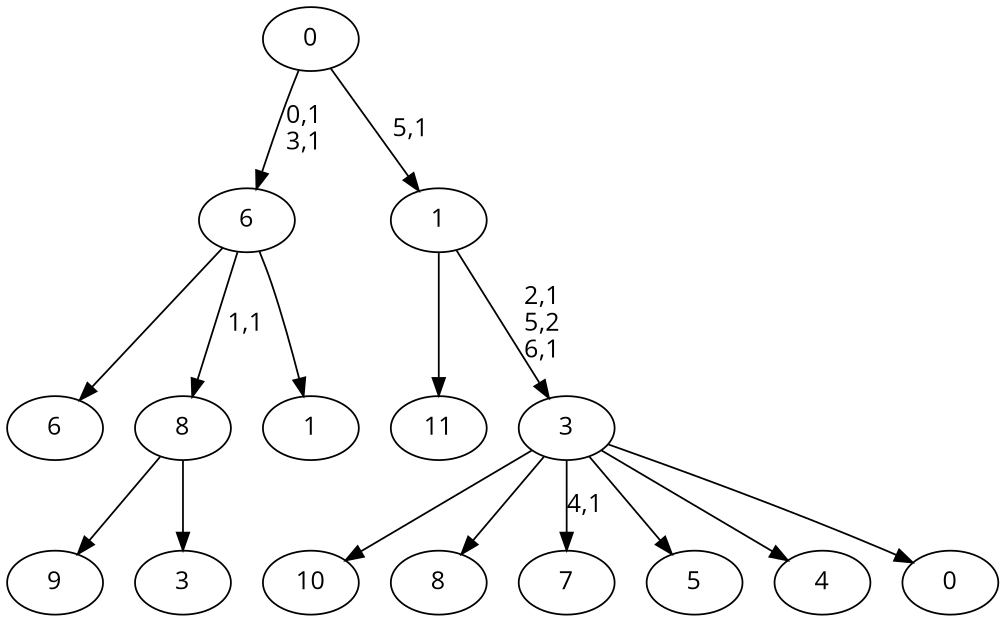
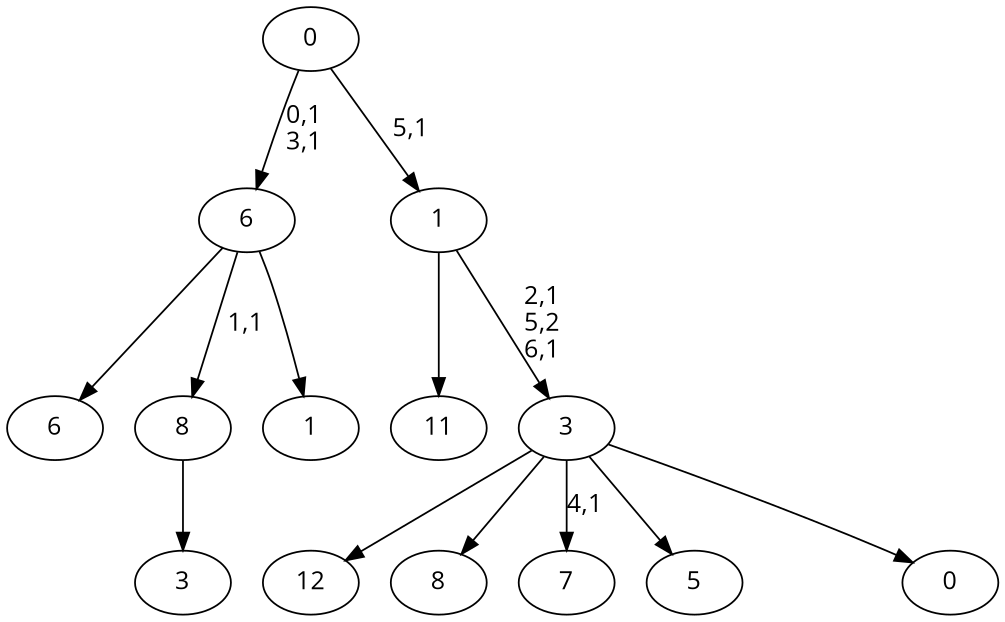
node "9": removed
node "10": label "10" -> "12"
node "4": removed
